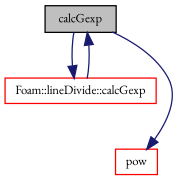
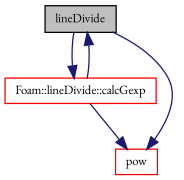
node "calcGexp": label "calcGexp" -> "lineDivide"
edge "Foam::lineDivide::calcGexp" -> "pow": added
